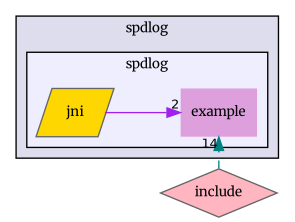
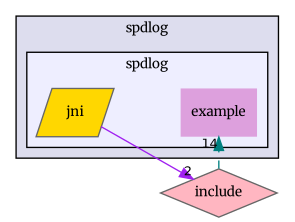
edge "jni" -> "example": now "jni" -> "include"
